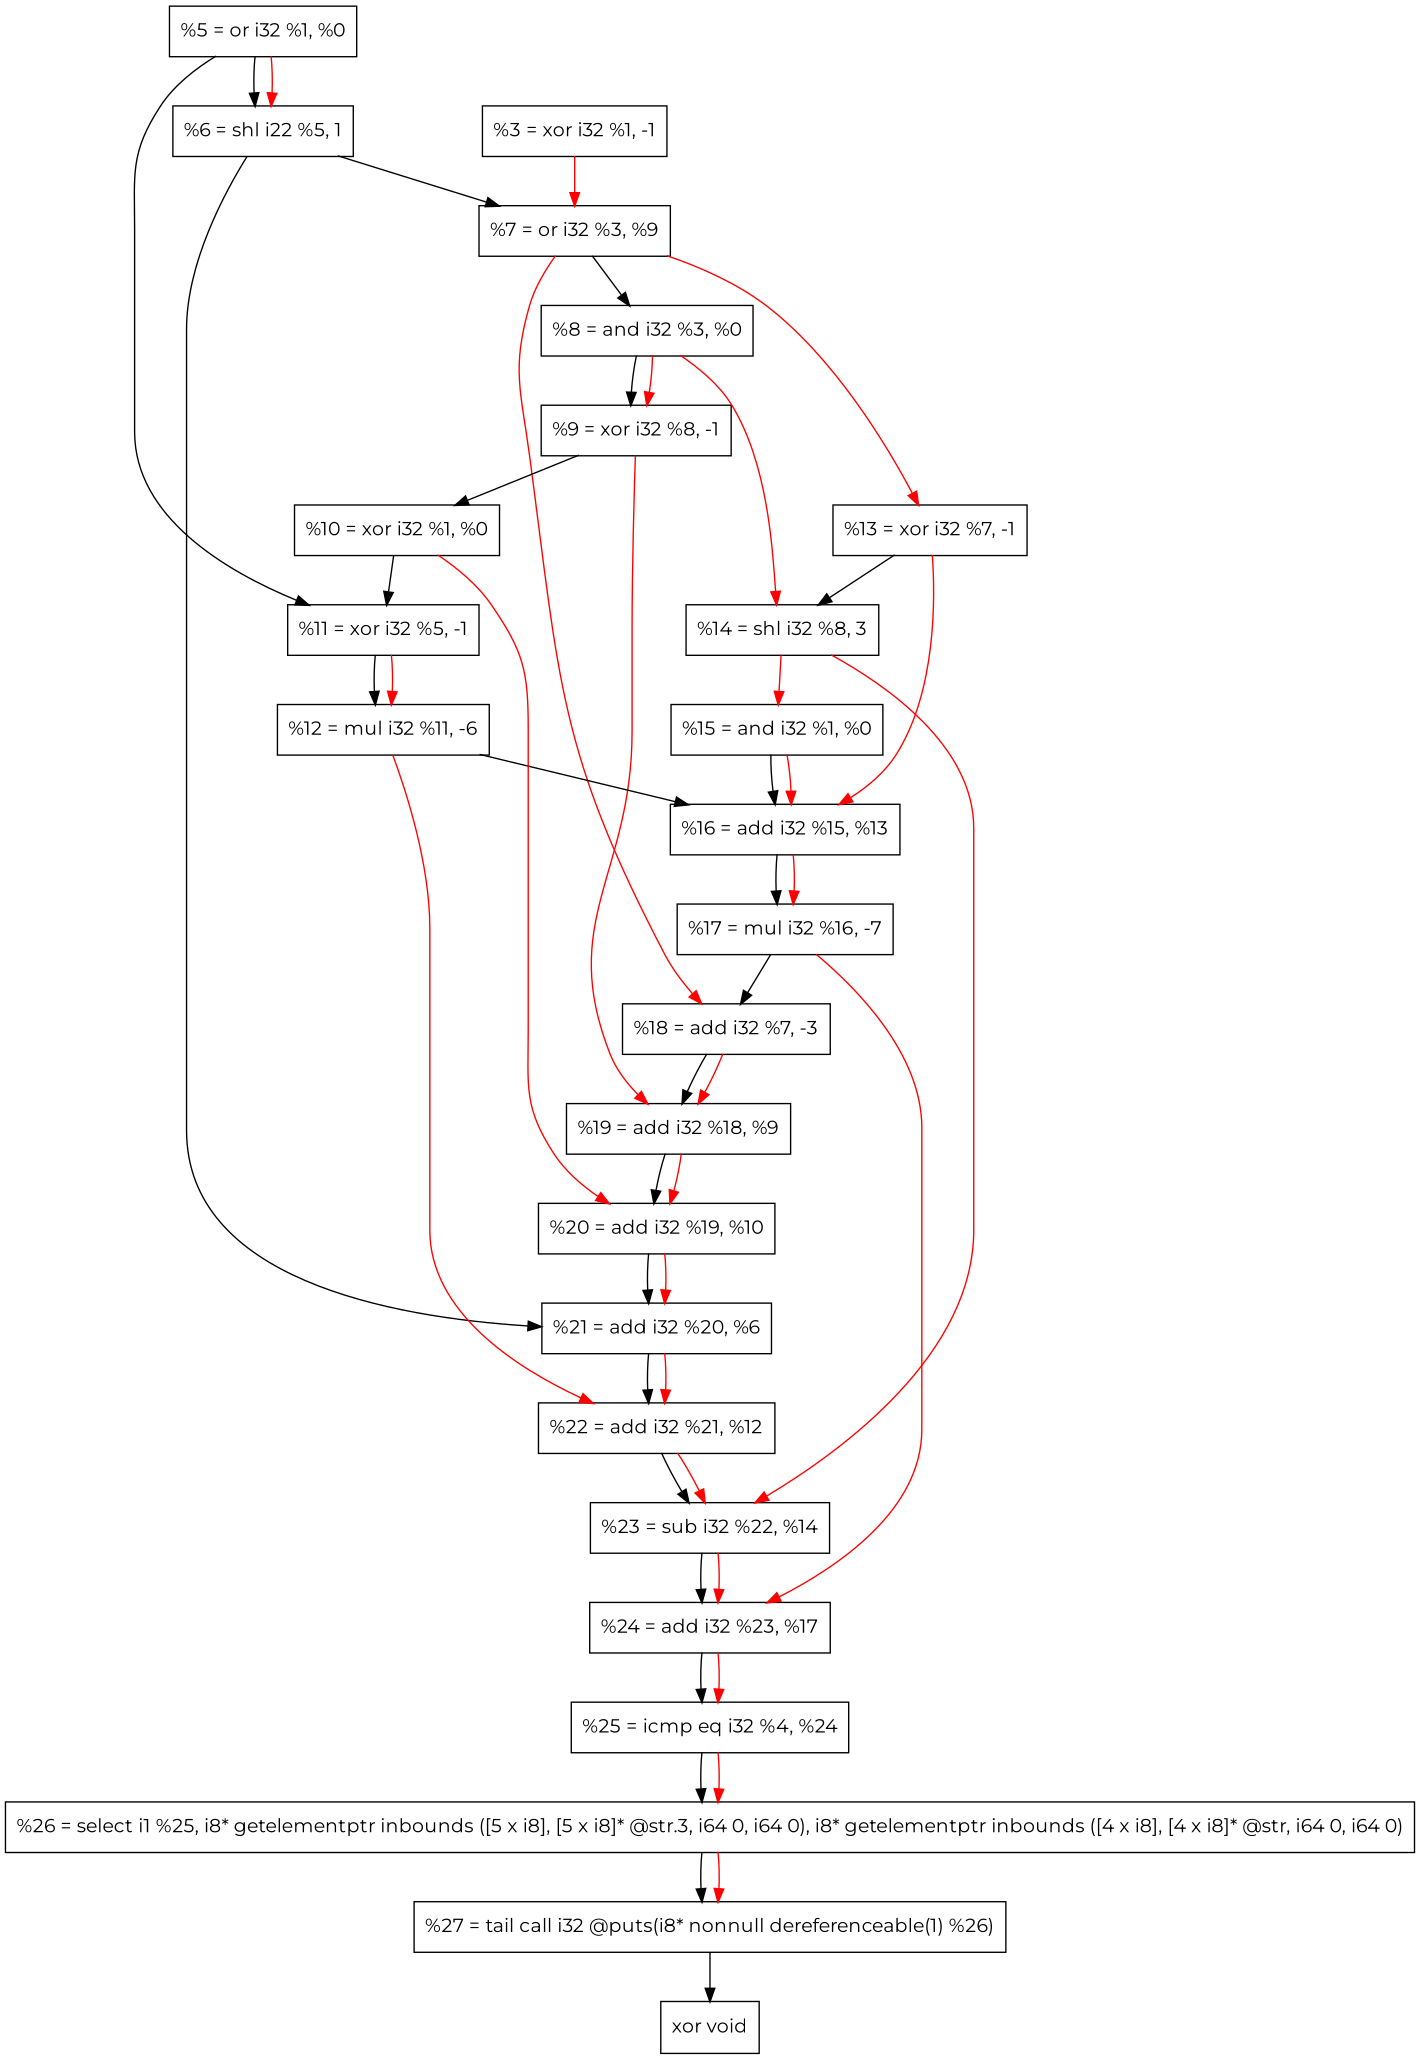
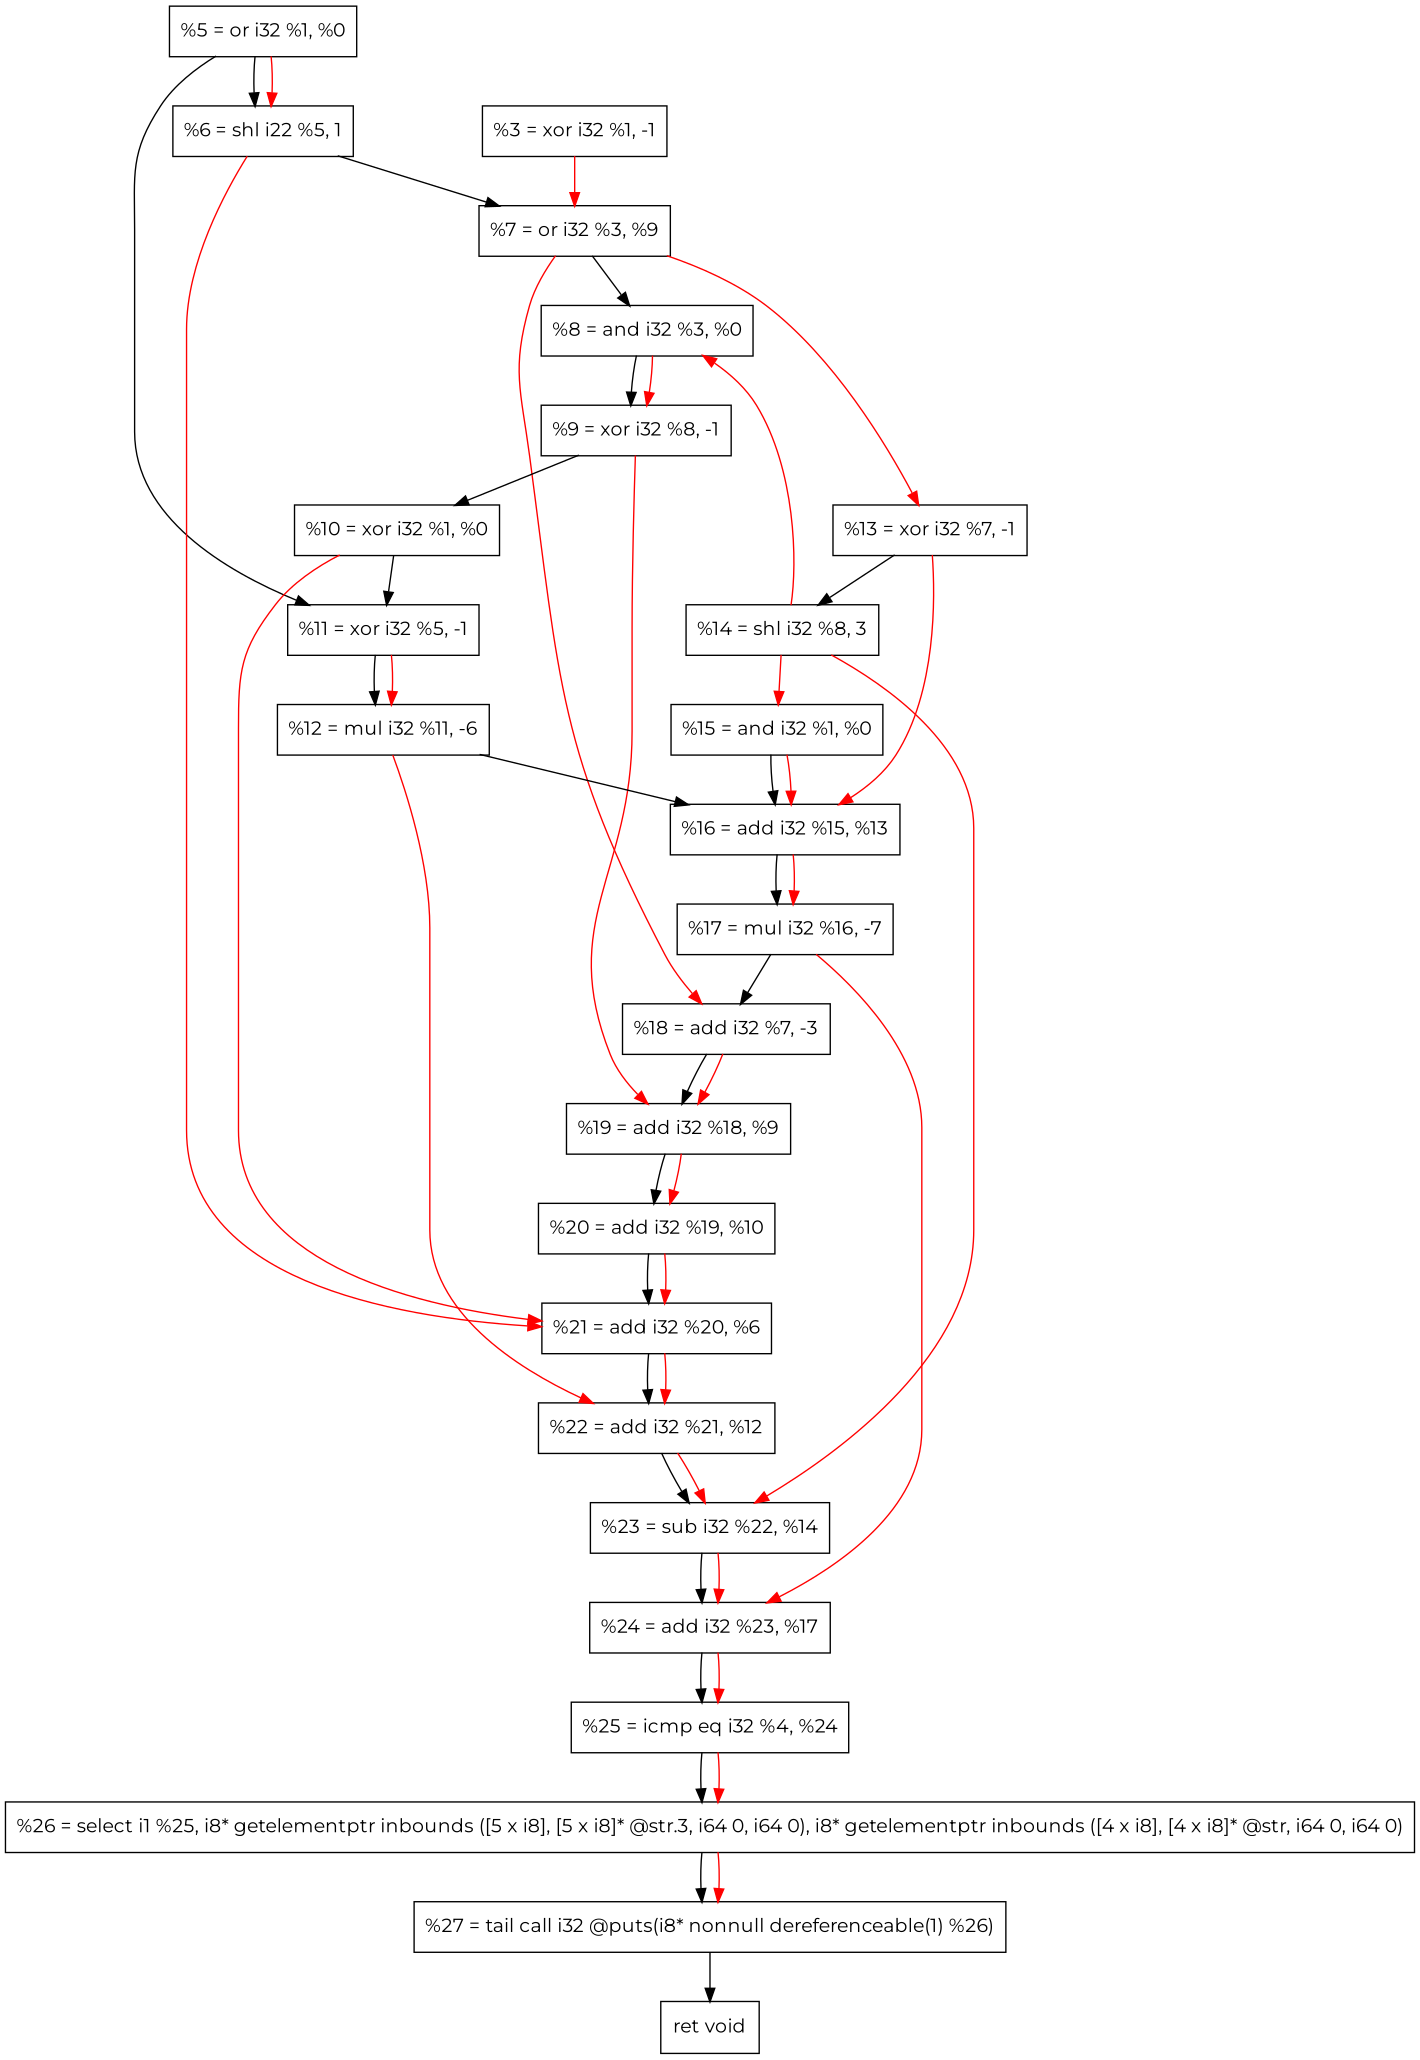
edge "%8 = and i32 %3, %0" -> "%14 = shl i32 %8, 3": reversed
edge "%6 = shl i22 %5, 1" -> "%21 = add i32 %20, %6": color black -> red
edge "%10 = xor i32 %1, %0" -> "%20 = add i32 %19, %10": now "%10 = xor i32 %1, %0" -> "%21 = add i32 %20, %6"
node "xor void": label "xor void" -> "ret void"
